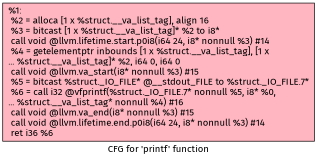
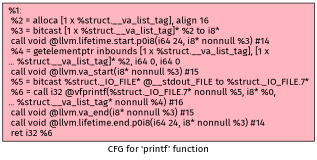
node "%1:": text "ret i36 %6" -> "ret i32 %6"
